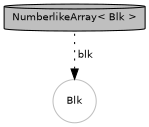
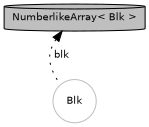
edge "NumberlikeArray< Blk >" -> "Blk": reversed
